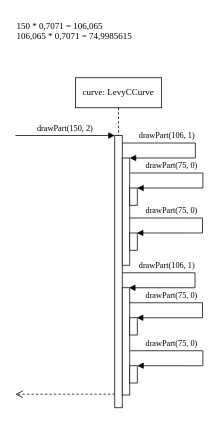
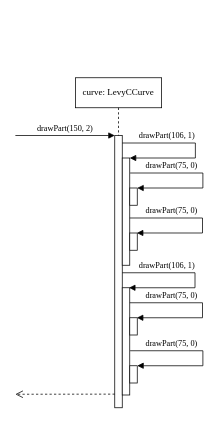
node "150 * 0,7071 = 106,065 106,065 * 0,7071 = 74,9985615": removed
